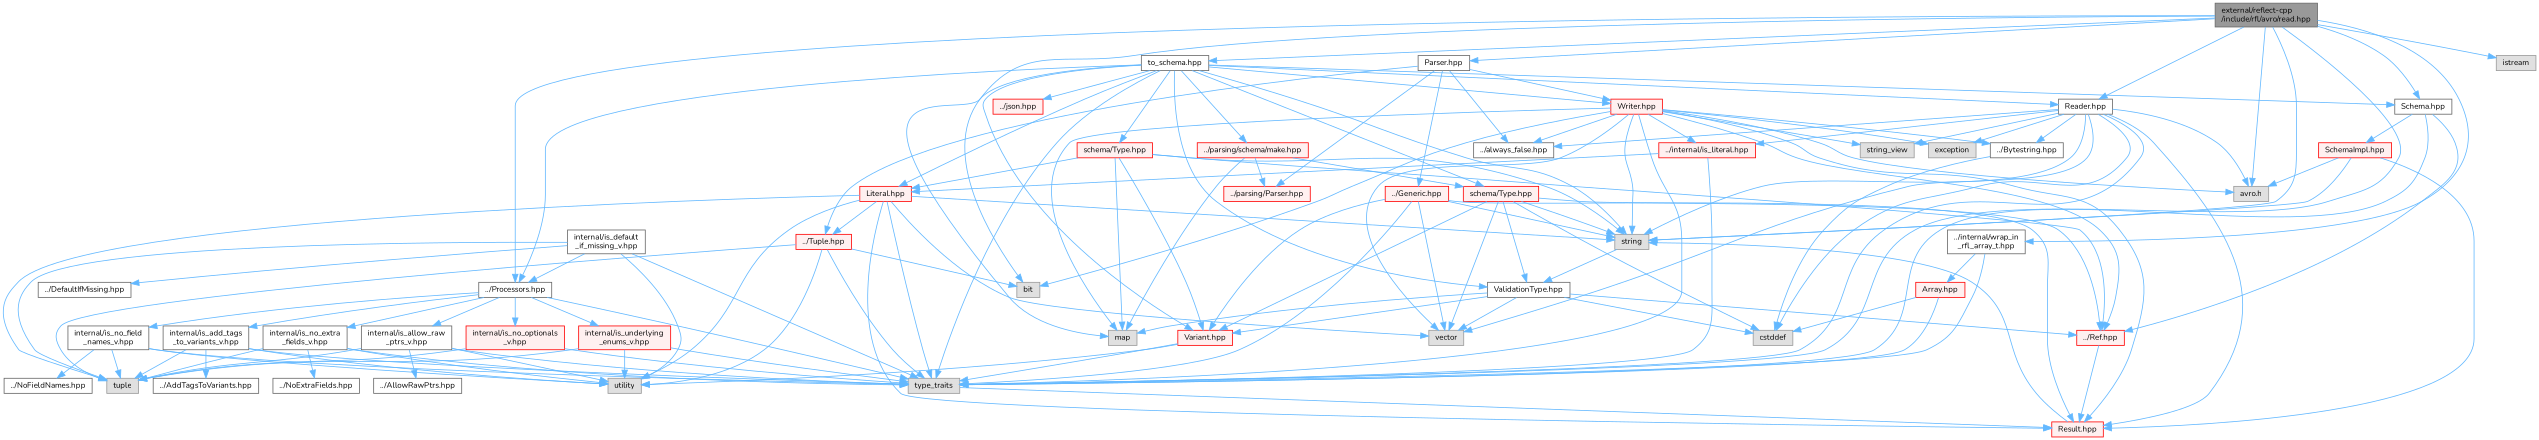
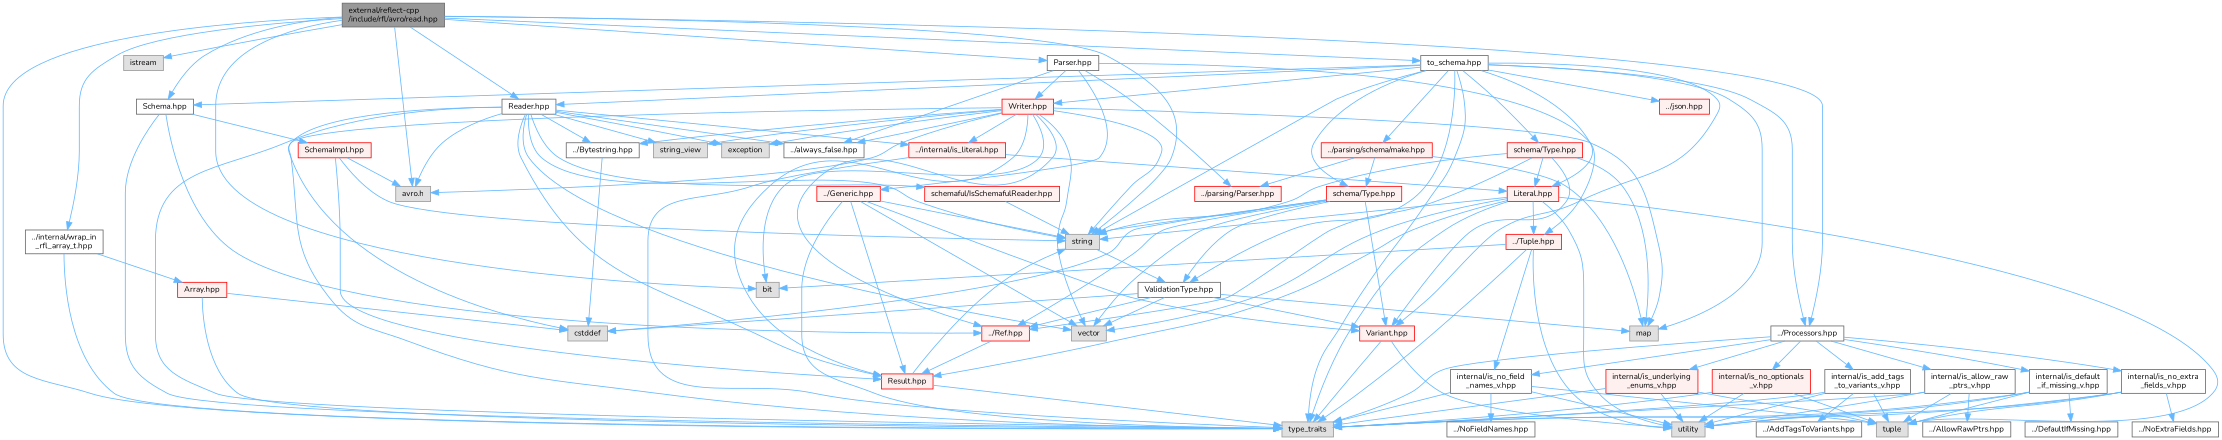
node "schemaful/IsSchemafulReader.hpp": added
edge "internal/is_default _if_missing_v.hpp" -> "../Processors.hpp": reversed
edge "../Tuple.hpp" -> "tuple": now "../Tuple.hpp" -> "internal/is_no_field _names_v.hpp"
edge "type_traits" -> "Result.hpp": reversed
edge "internal/is_no_optionals _v.hpp" -> "utility": added
